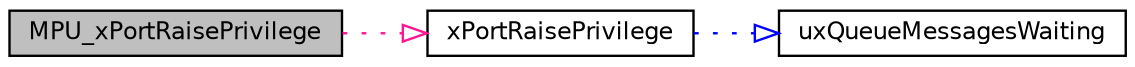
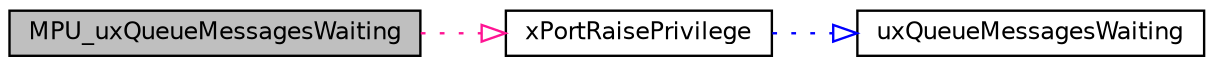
node "MPU_xPortRaisePrivilege": label "MPU_xPortRaisePrivilege" -> "MPU_uxQueueMessagesWaiting"
